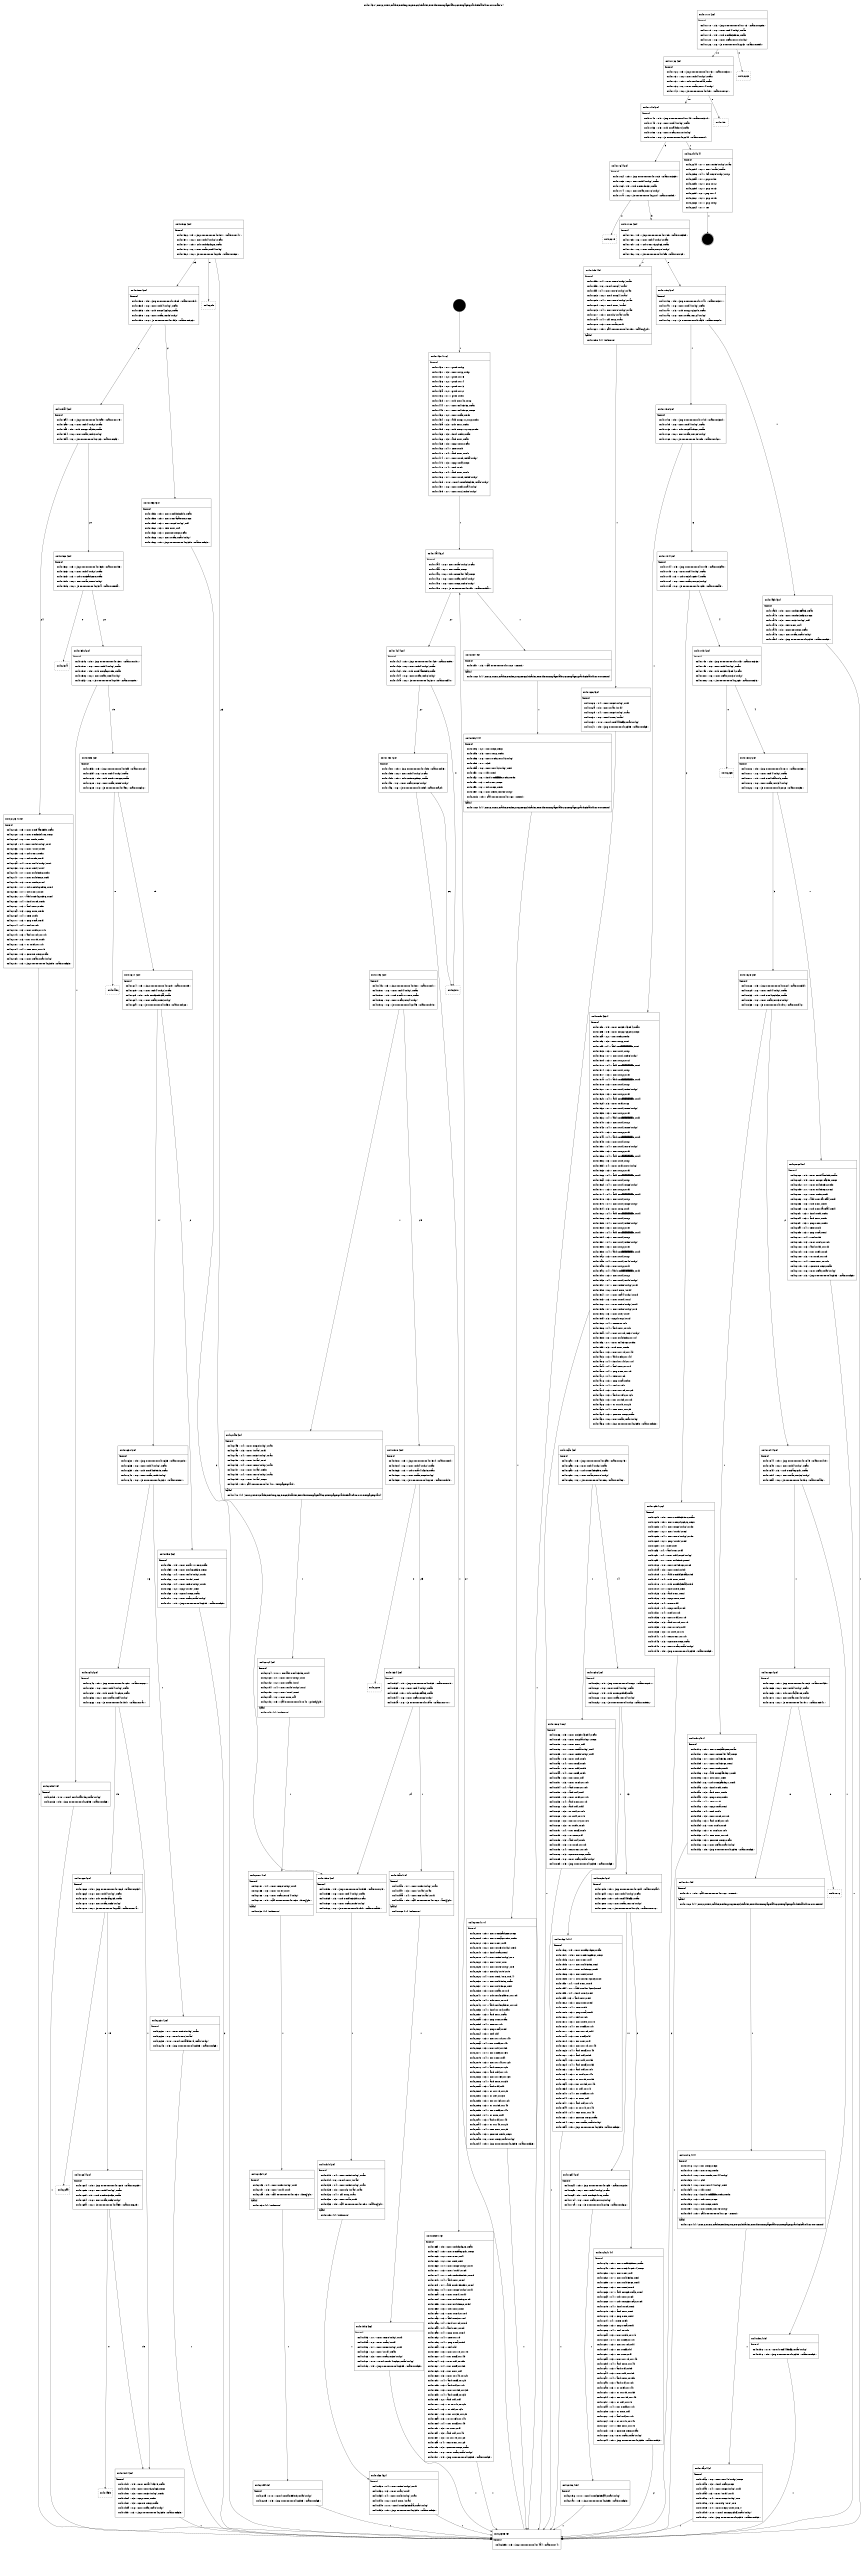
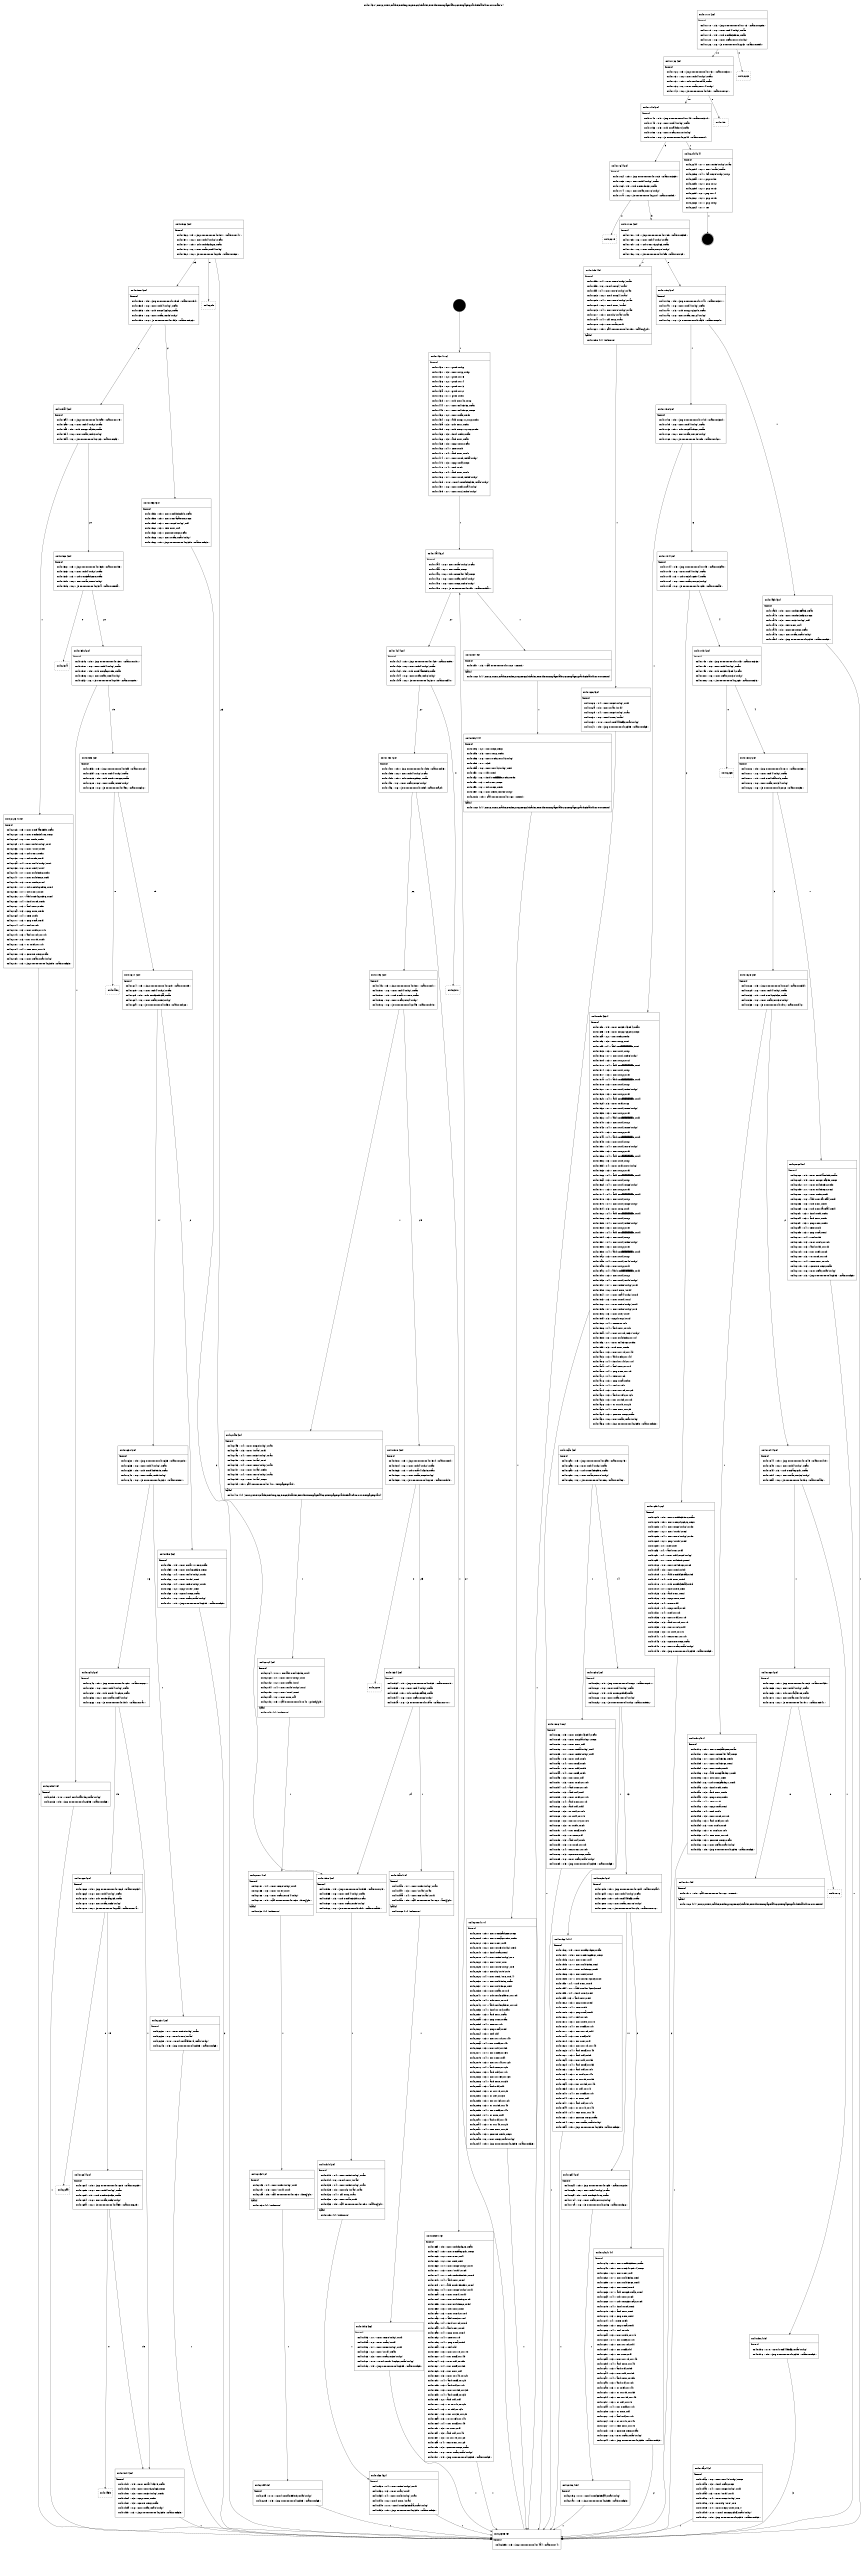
edge "0x4015a4 [28]" -> "0x402123 [115]": label " 24" -> " 1"
edge "0x4014e0 [28]" -> "0x402370": now "0x4014e0 [28]" -> "0x4014fc [28]"
node "0x401d76 [44]": removed
edge "0x401f0c [15]" -> "0x402395 [5]": label " 1" -> " 3"
